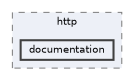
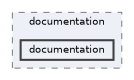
cluster "http": label "http" -> "documentation"
